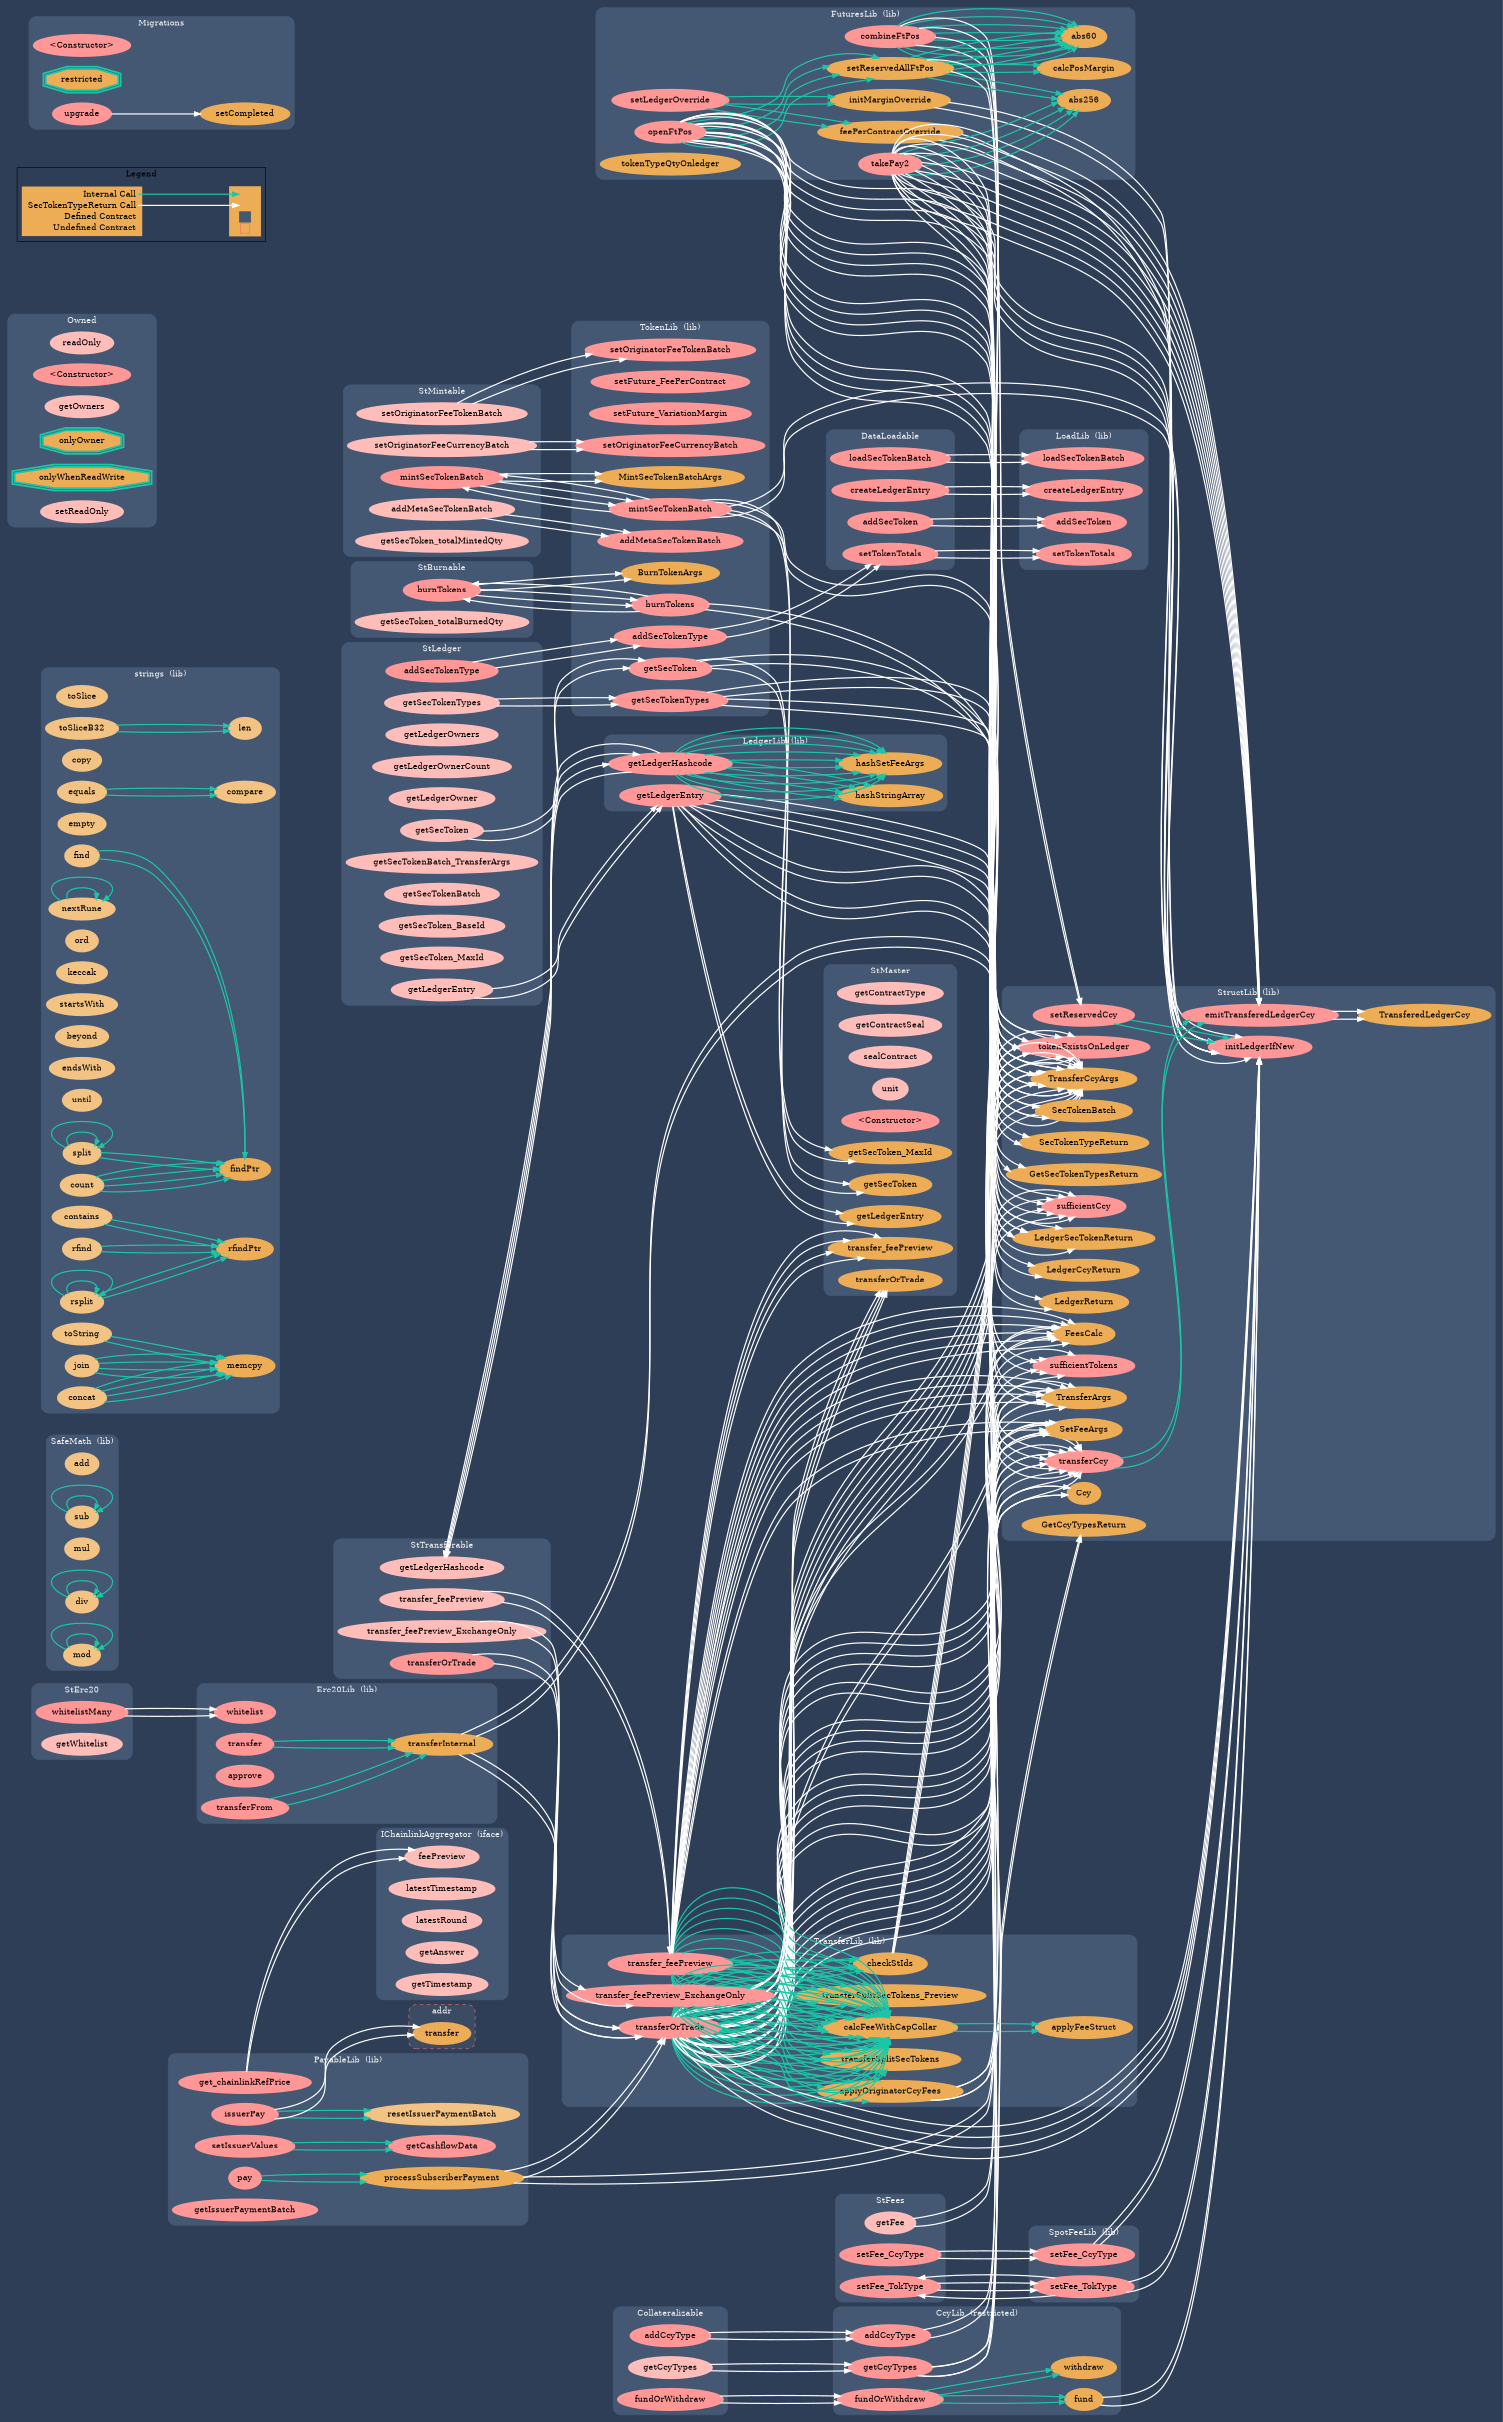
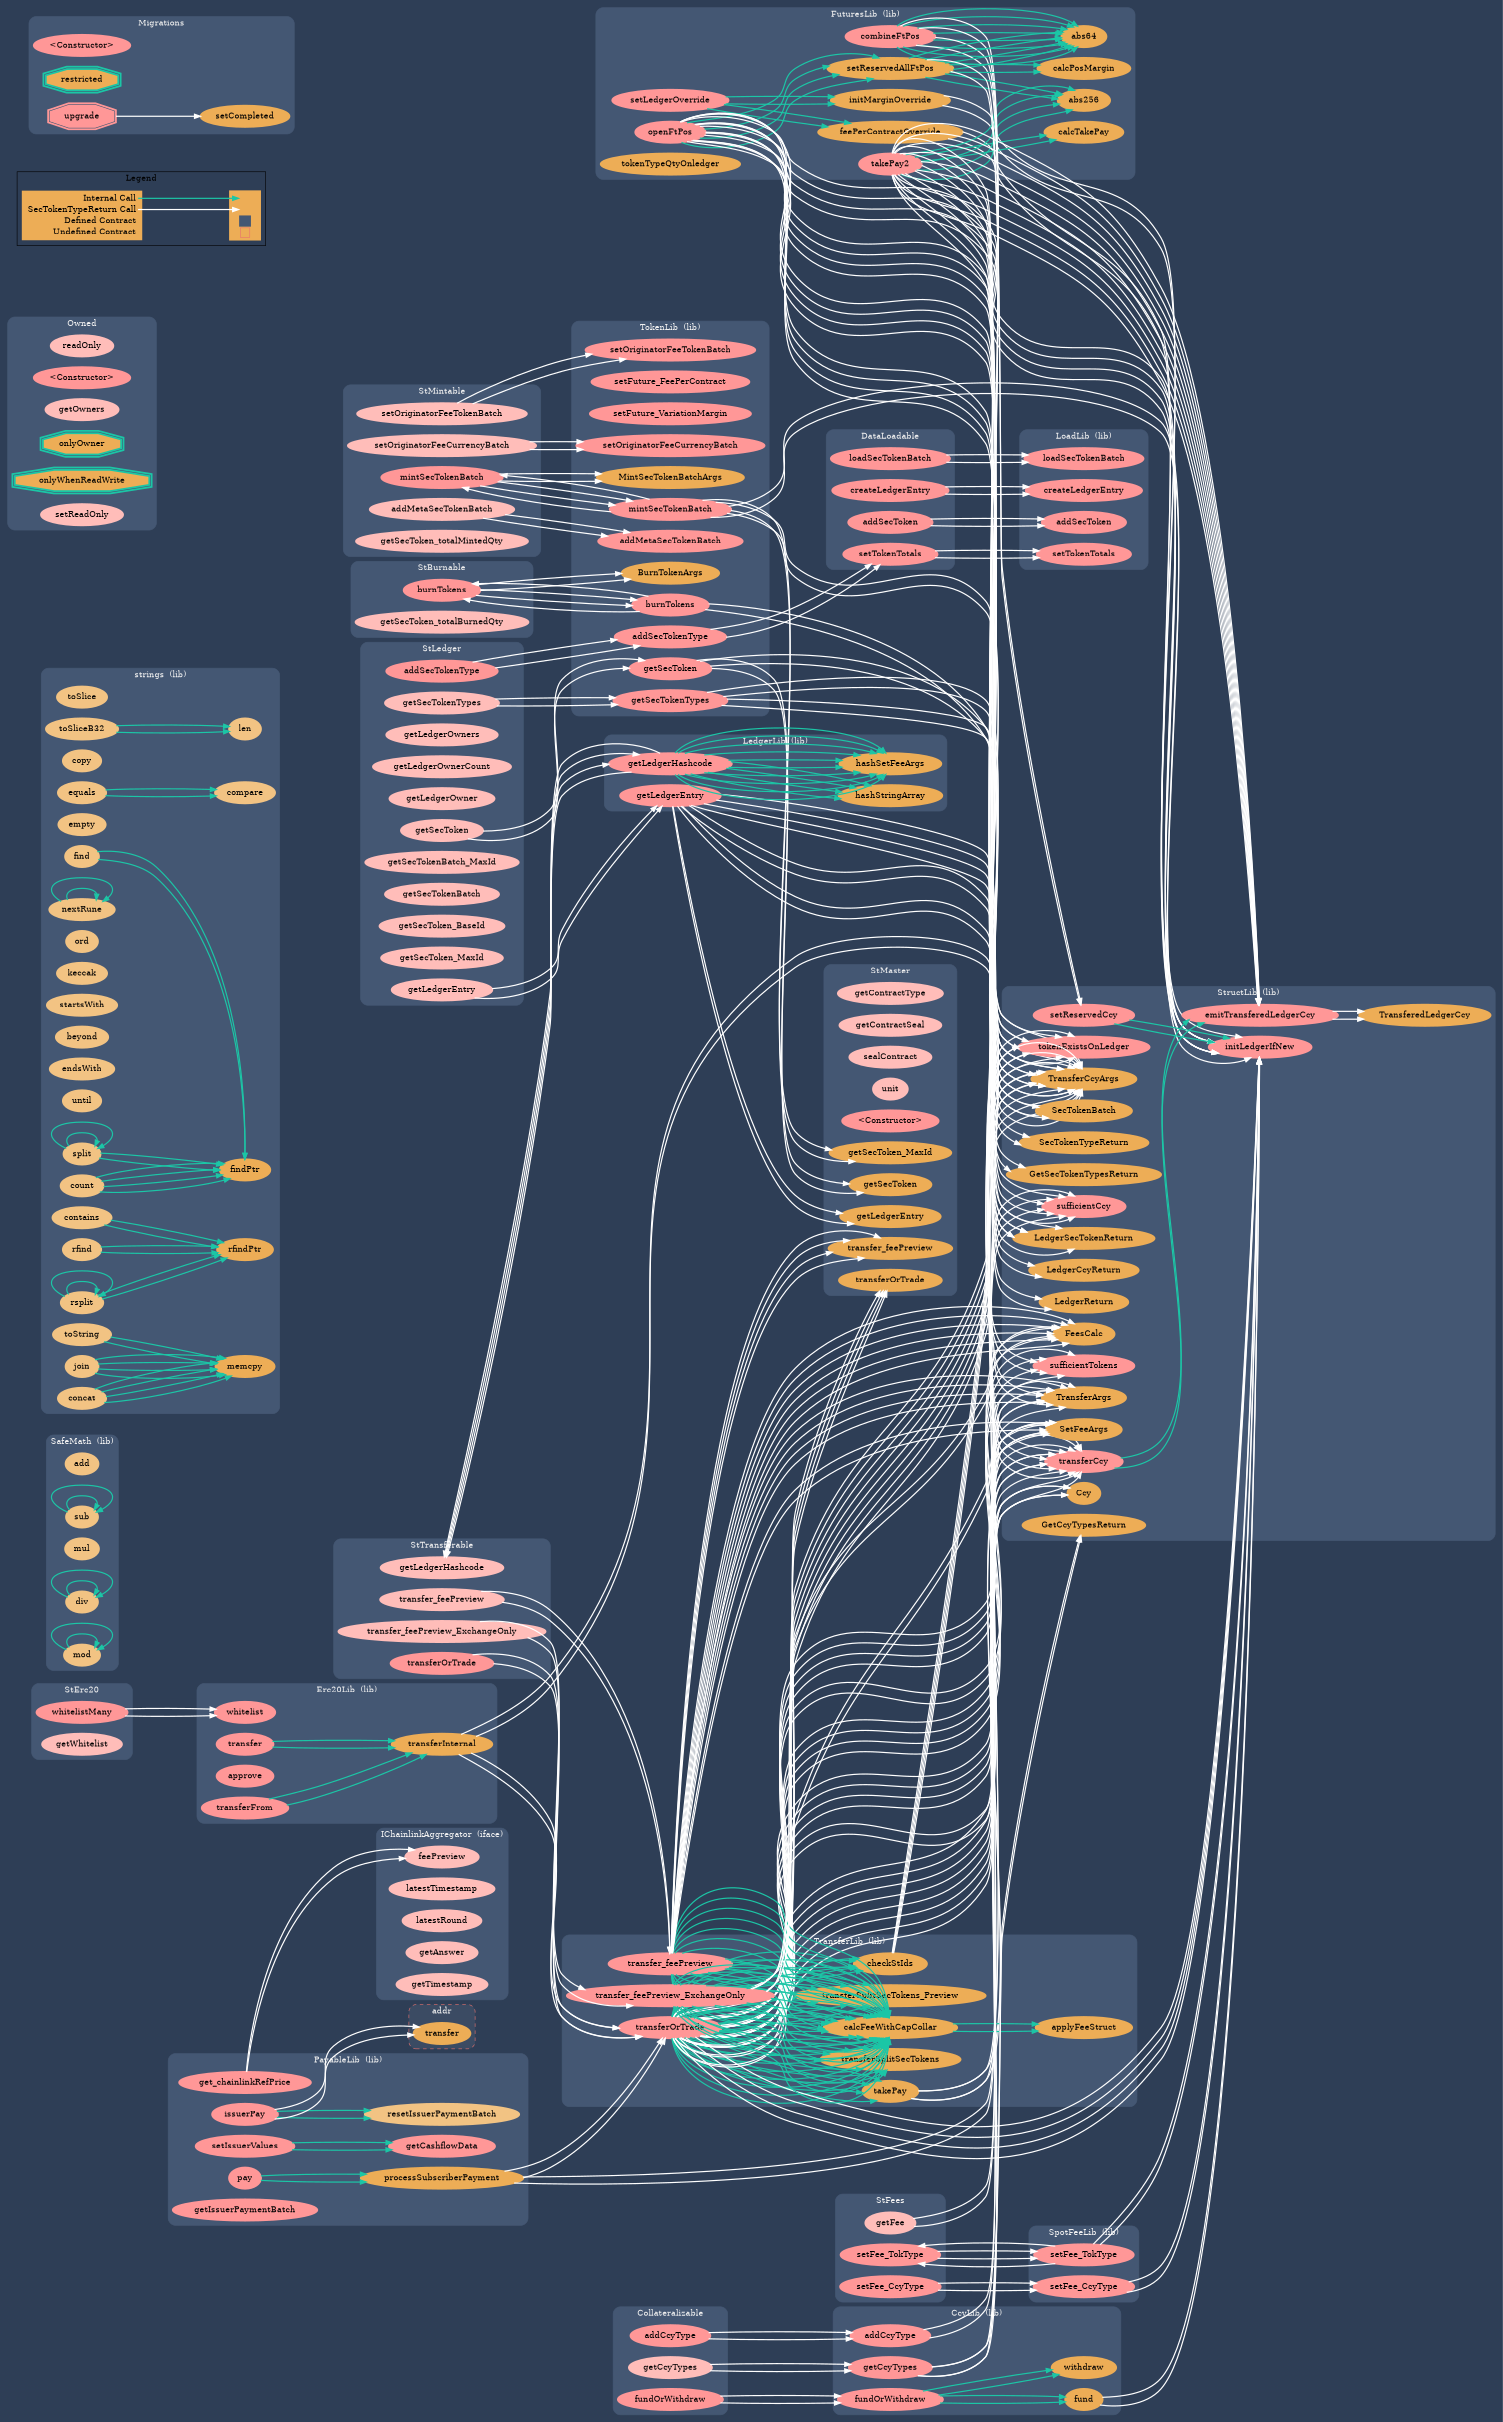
node "abs60": label "abs60" -> "abs64"
node "upgrade": shape ellipse -> doubleoctagon
node "calcTakePay": added
node "getSecTokenBatch_TransferArgs": label "getSecTokenBatch_TransferArgs" -> "getSecTokenBatch_MaxId"
node "applyOriginatorCcyFees": label "applyOriginatorCcyFees" -> "takePay"
cluster "CcyLib  (restricted)": label "CcyLib  (restricted)" -> "CcyLib  (lib)"
